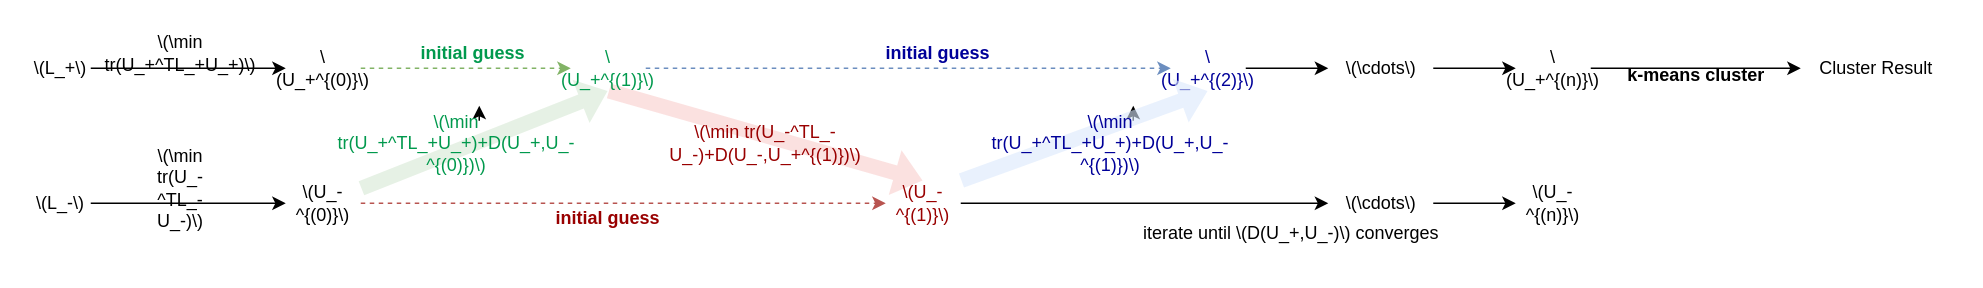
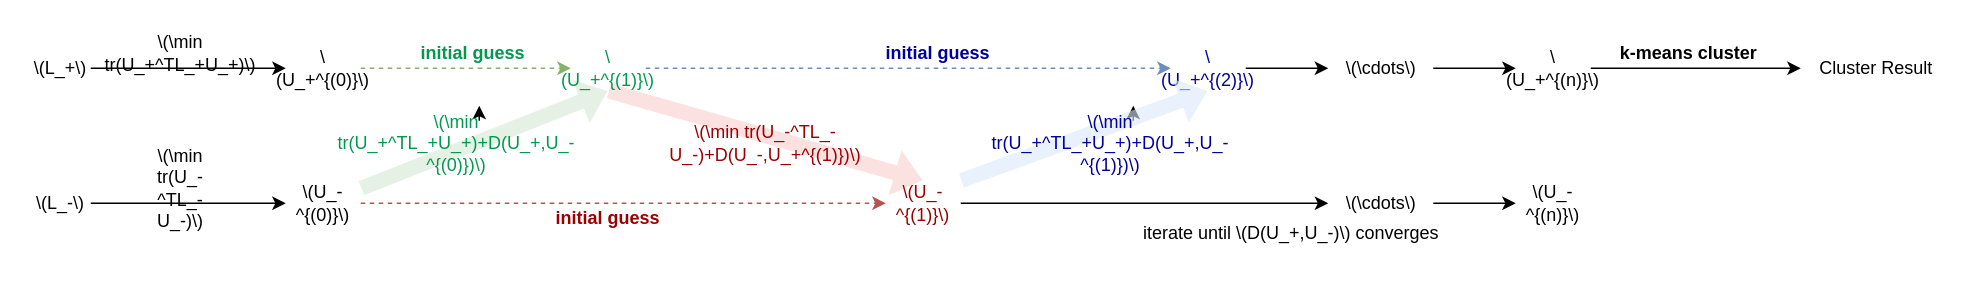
node "k-means cluster": moved (1696, 76) -> (1688, 53)
